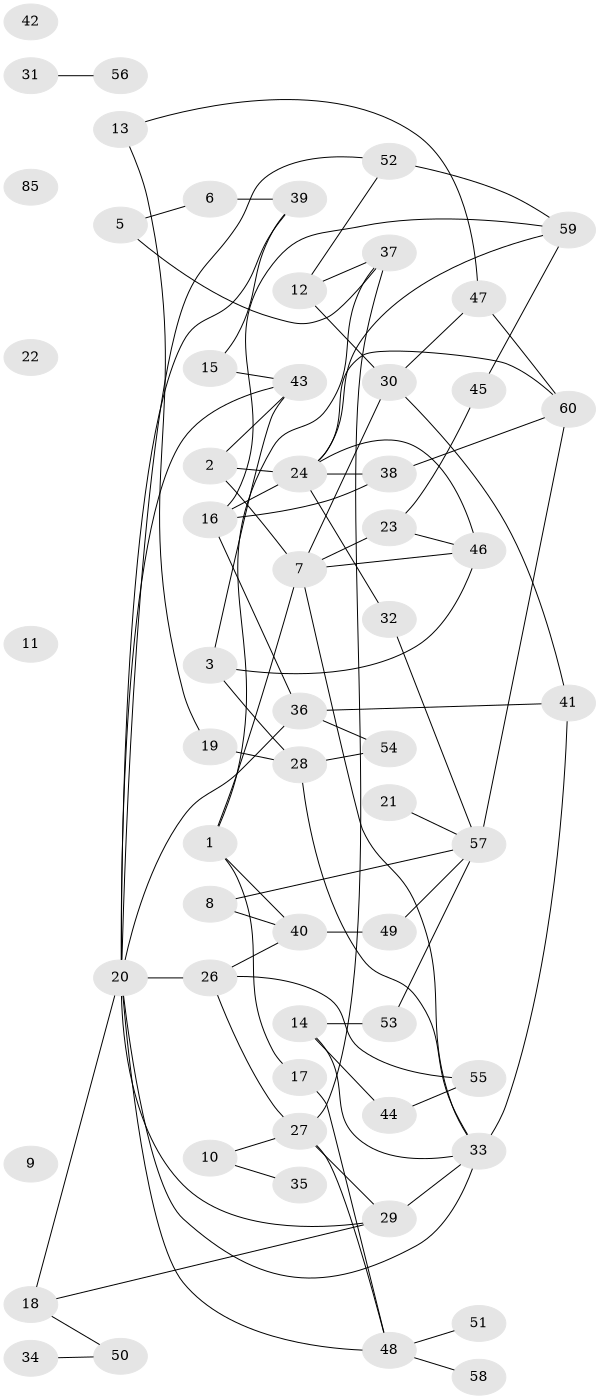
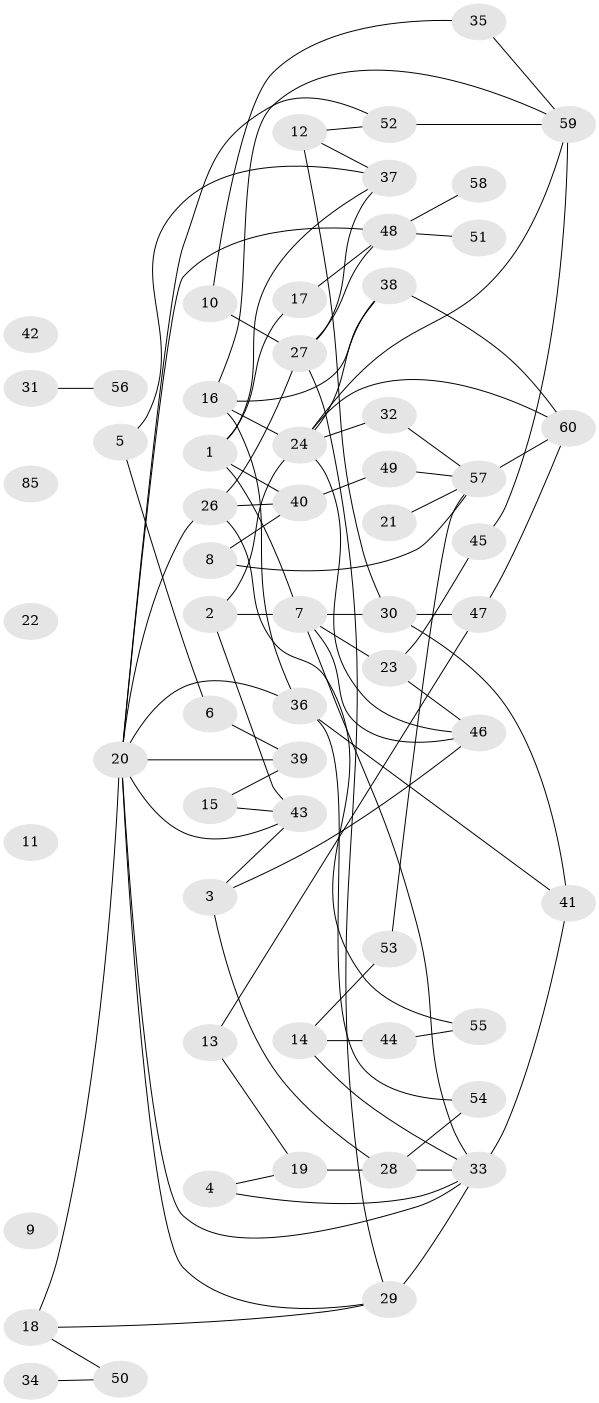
edge "35" -- "59": added
node "4": added
